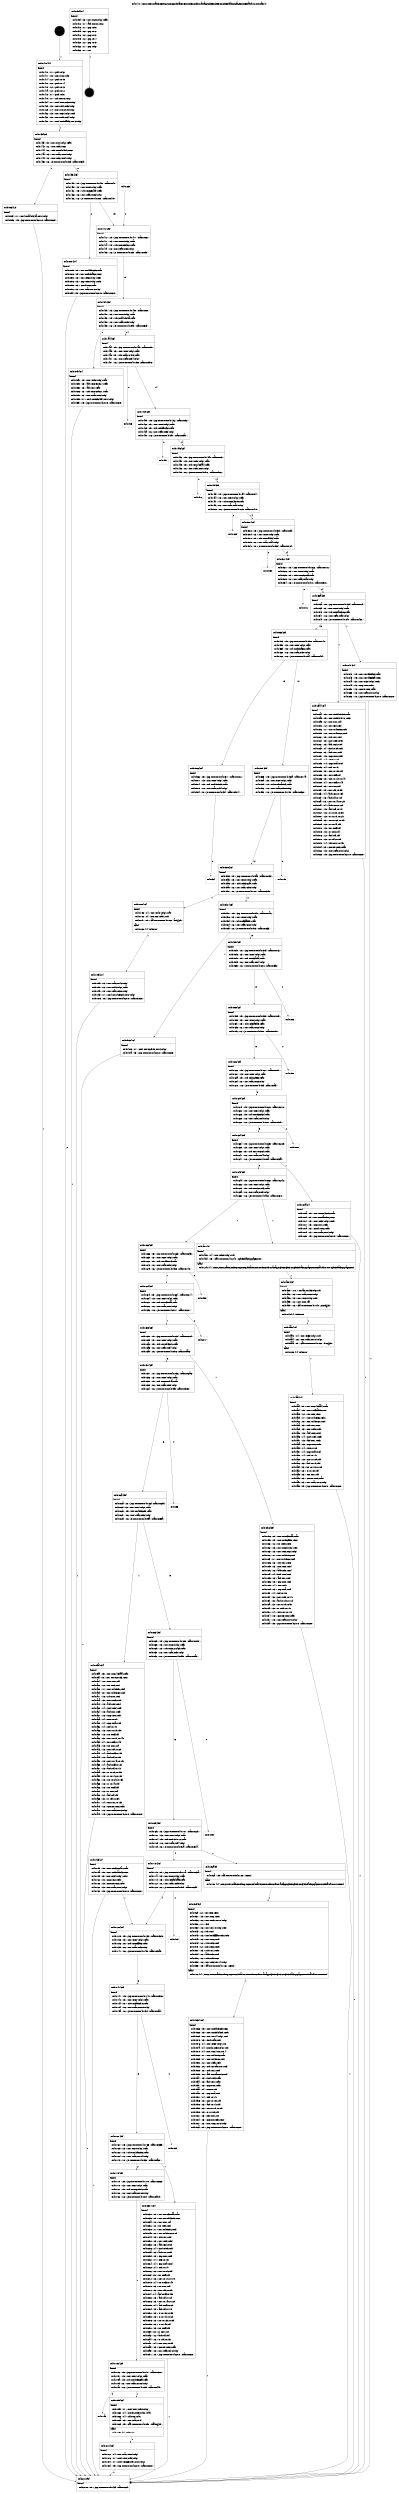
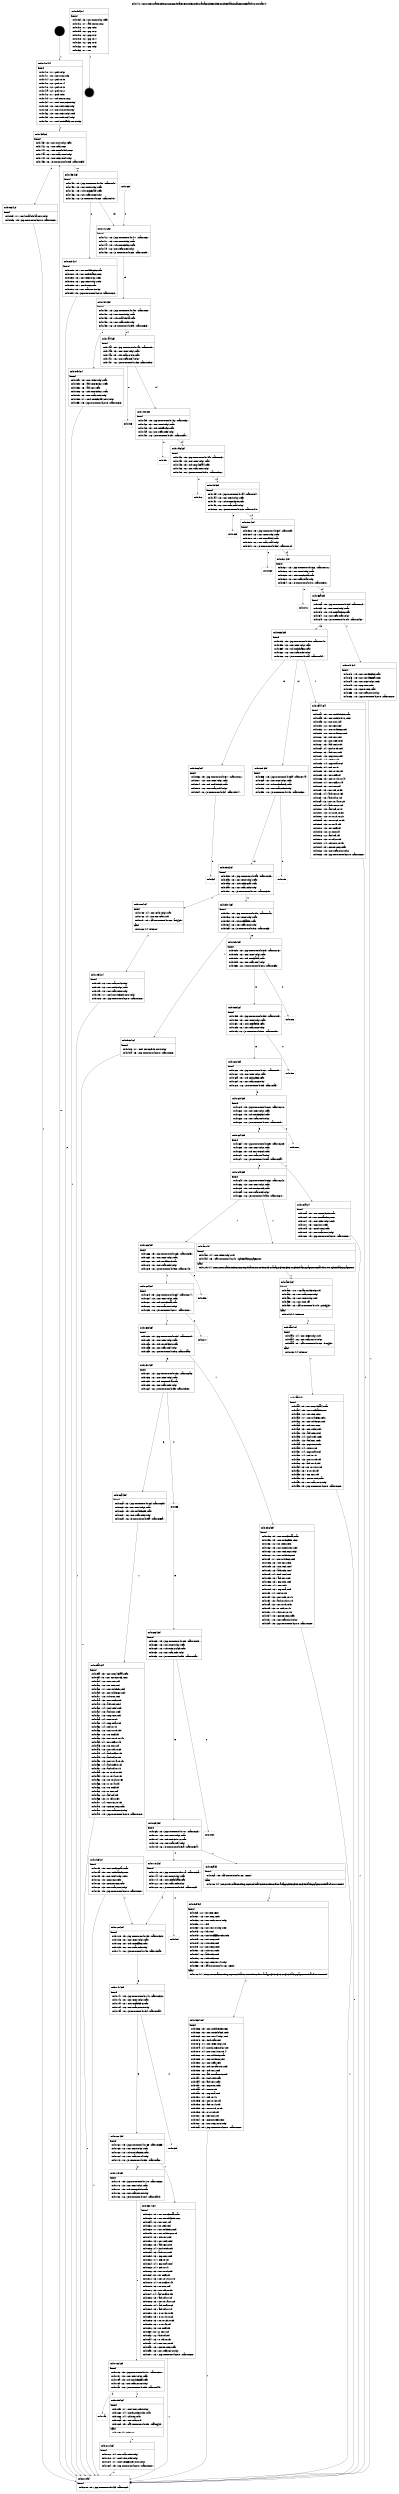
edge "0x40153a [25]" -> "0x4018a4 [134]": now "0x401553 [25]" -> "0x4018a4 [134]"
edge "0x40201e [5]" -> "0x40143f [26]": added, label "17"
edge "0x4016ca [25]" -> "0x4016e3 [25]": now "0x401ffe" -> "0x4016e3 [25]"
